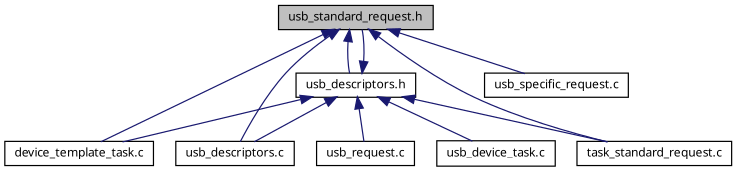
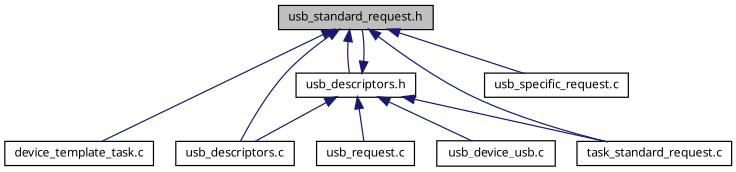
edge "device_template_task.c" -> "usb_descriptors.h": removed
node "usb_device_task.c": label "usb_device_task.c" -> "usb_device_usb.c"
